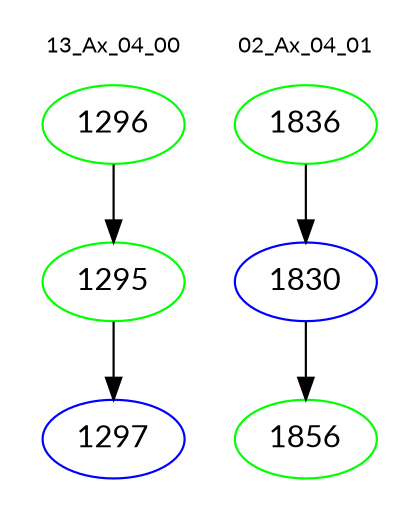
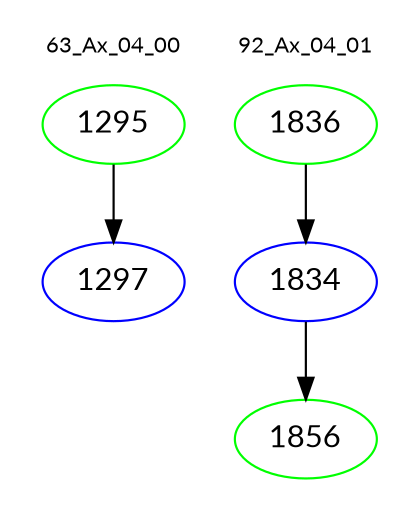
cluster "13_Ax_04_00": label "13_Ax_04_00" -> "63_Ax_04_00"
cluster "02_Ax_04_01": label "02_Ax_04_01" -> "92_Ax_04_01"
node "1296": removed
node "1830": label "1830" -> "1834"
